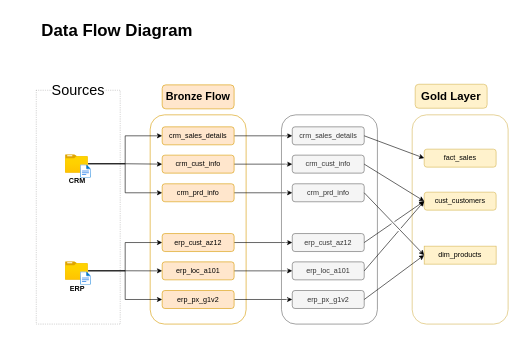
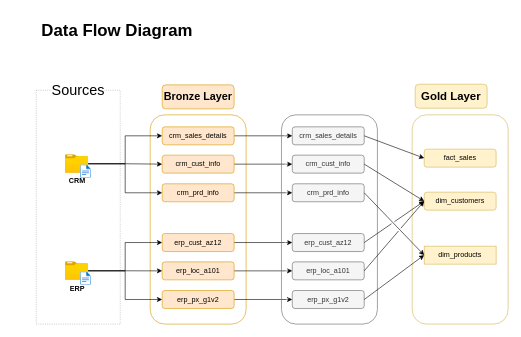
node "Bronze Flow": label "Bronze Flow" -> "Bronze Layer"
node "cust_customers": label "cust_customers" -> "dim_customers"
